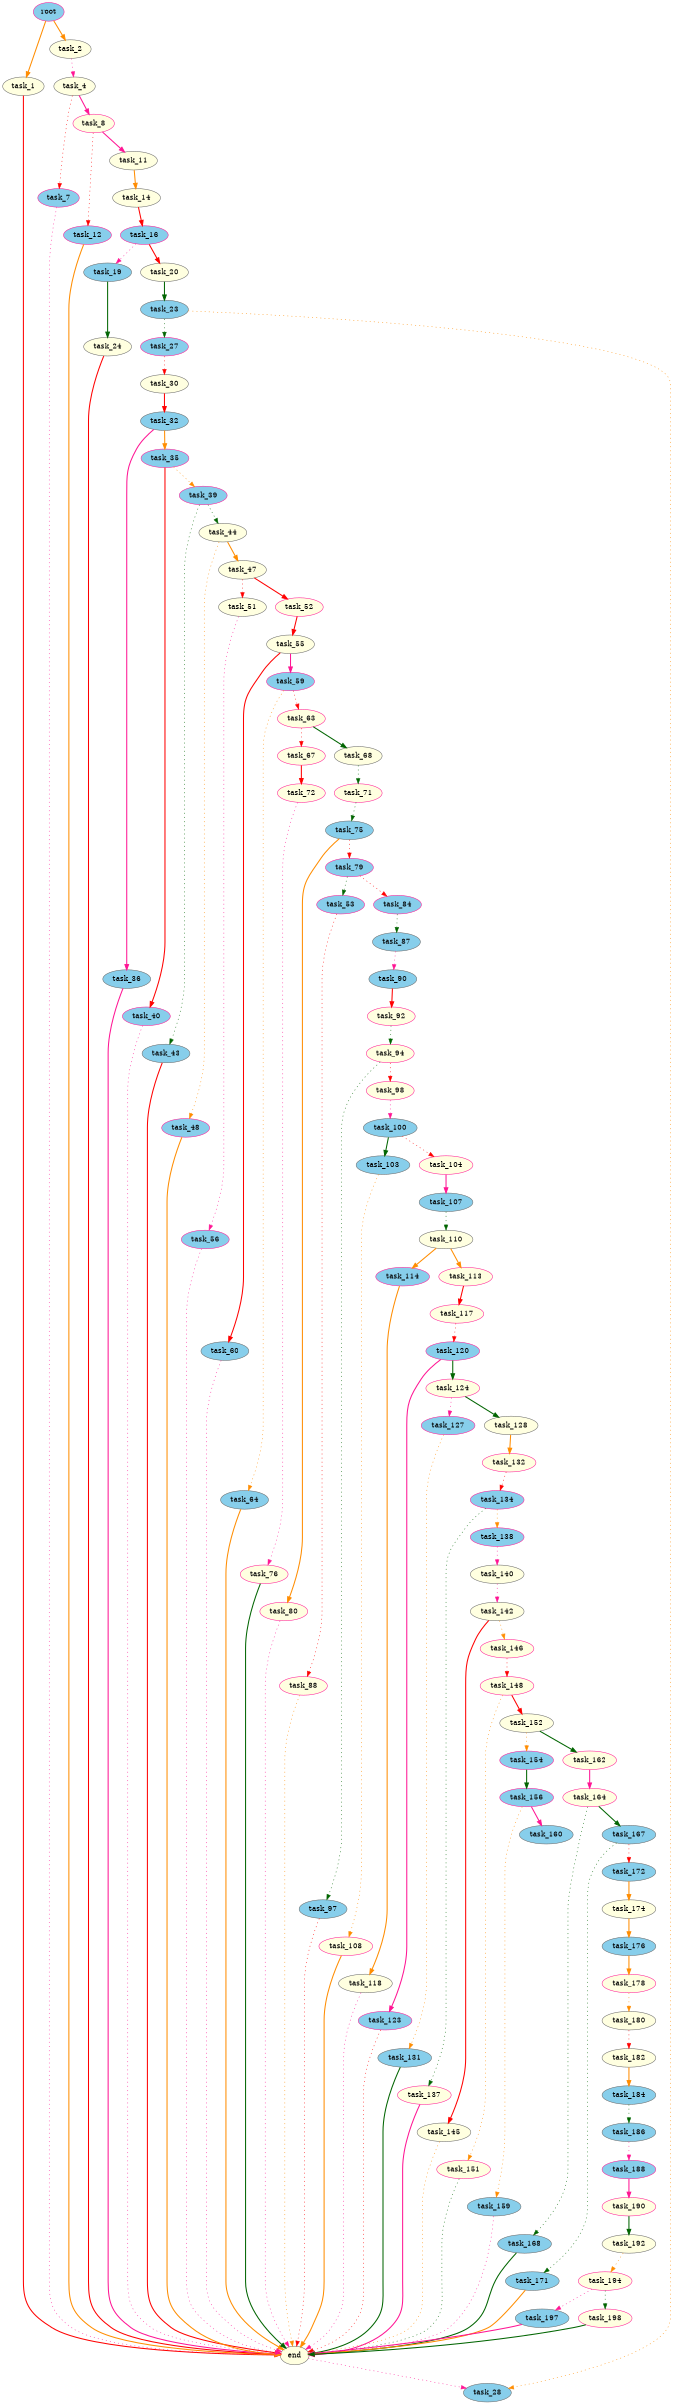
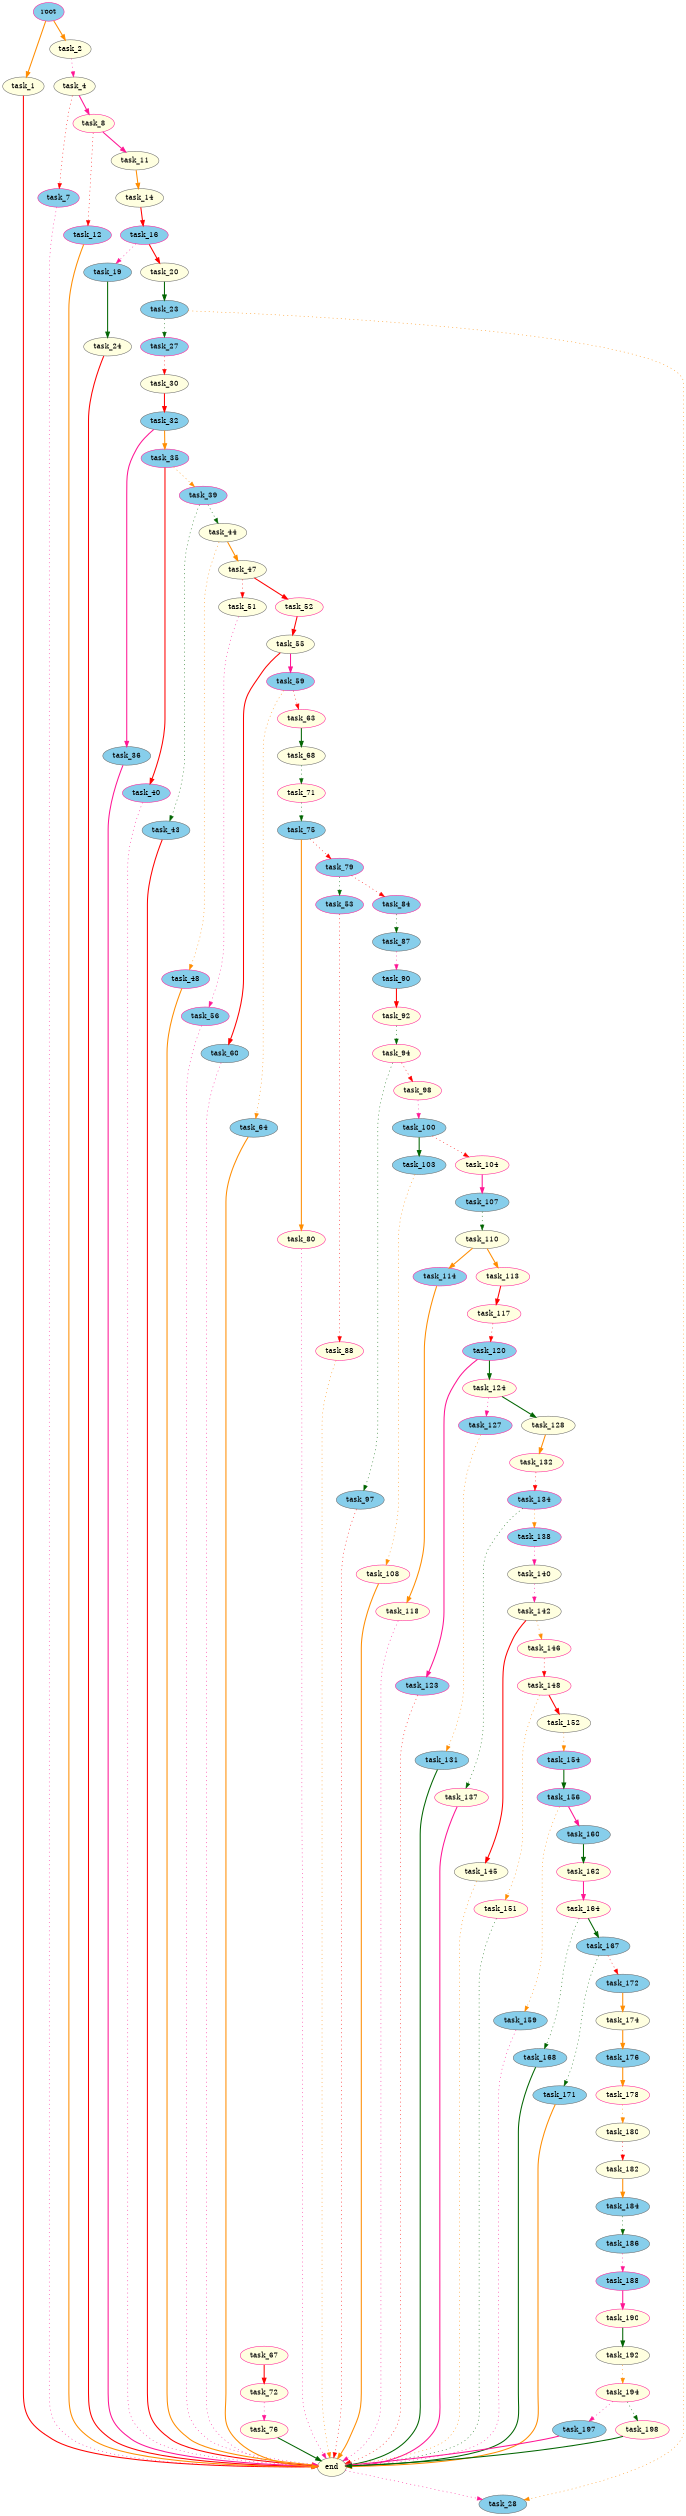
edge "task_63" -> "task_67": removed
edge "task_152" -> "task_162": now "task_160" -> "task_162"
node "task_118": color gray40 -> deeppink
